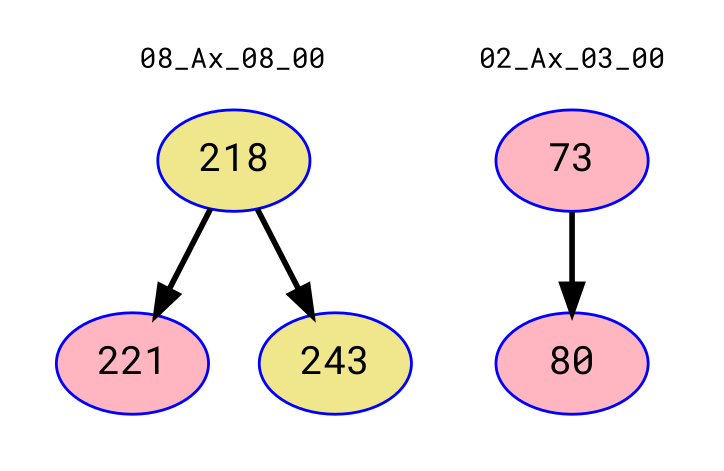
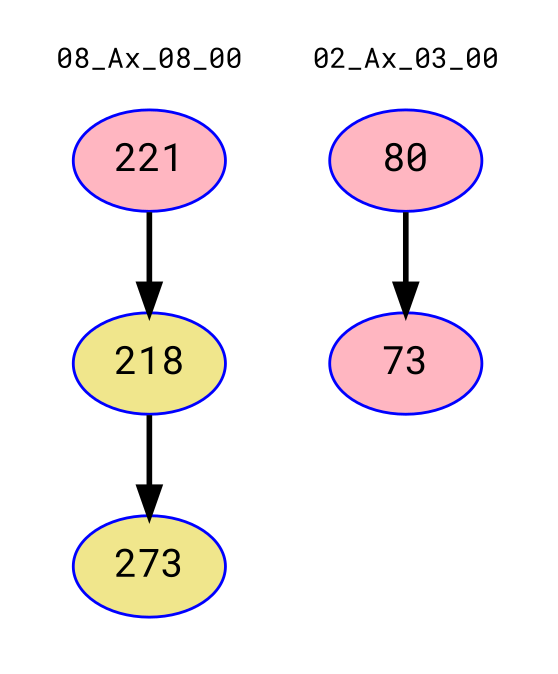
edge "73" -> "80": reversed
edge "218" -> "221": reversed
node "243": label "243" -> "273"
